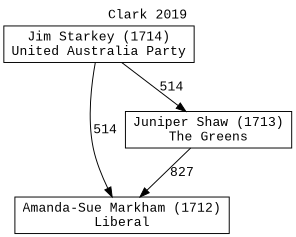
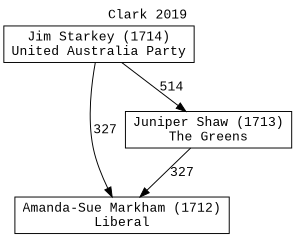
edge "Jim Starkey (1714) United Australia Party" -> "Amanda-Sue Markham (1712) Liberal": label "514" -> "327"
edge "Juniper Shaw (1713) The Greens" -> "Amanda-Sue Markham (1712) Liberal": label "827" -> "327"
